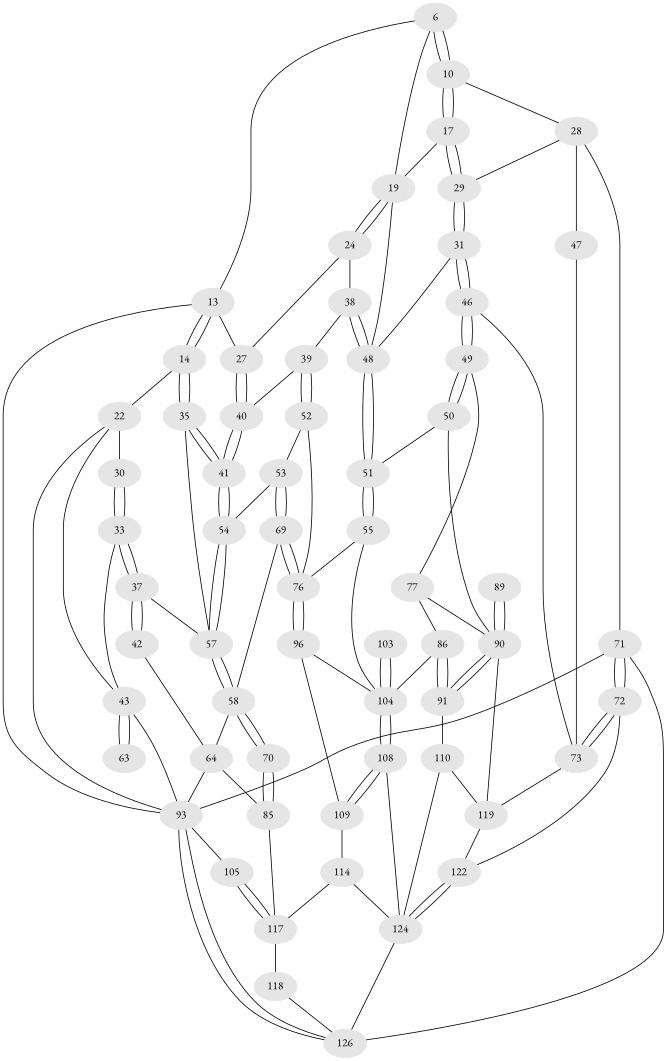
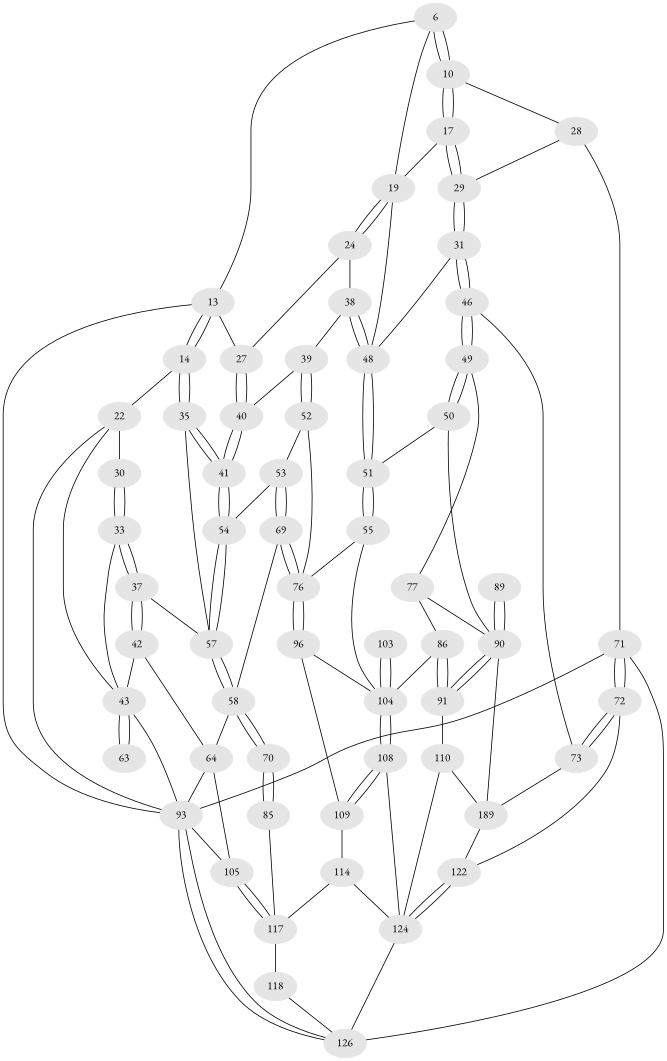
node "47": removed
edge "42" -- "43": added
edge "64" -- "85": now "64" -- "105"
node "119": label "119" -> "189"
